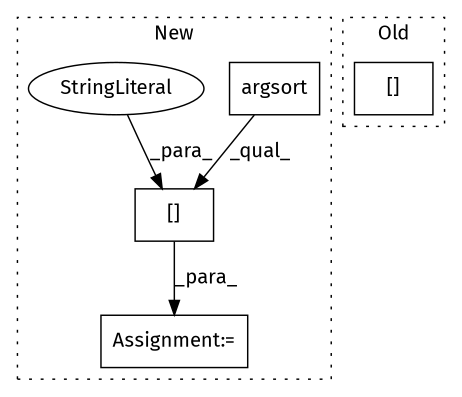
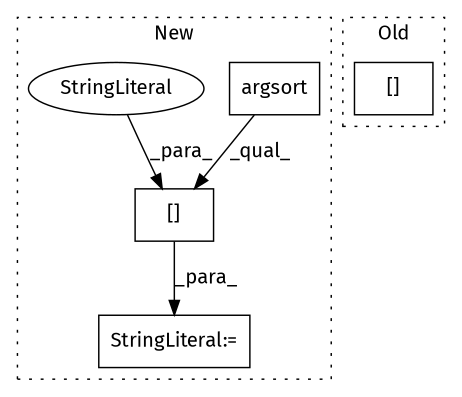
node "Assignment:=": label "Assignment:=" -> "StringLiteral:="
